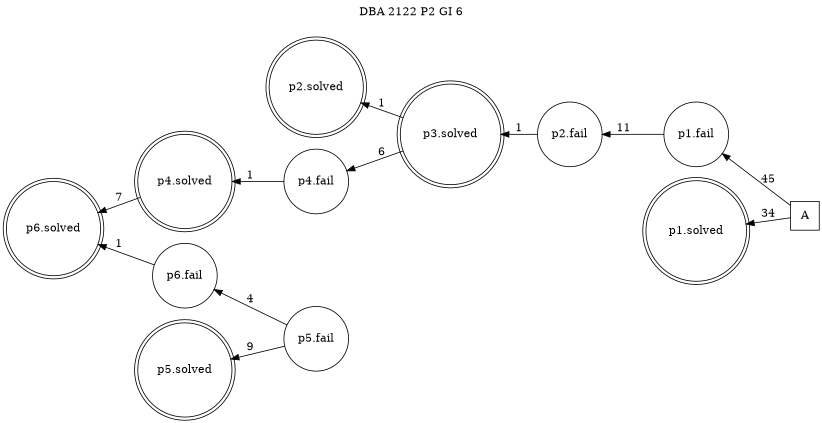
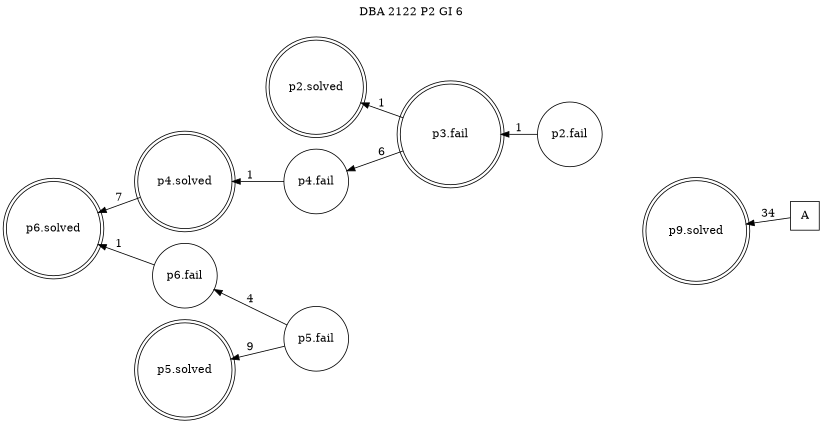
node "p3.solved": label "p3.solved" -> "p3.fail"
node "p1.fail": removed
node "p1.solved": label "p1.solved" -> "p9.solved"
